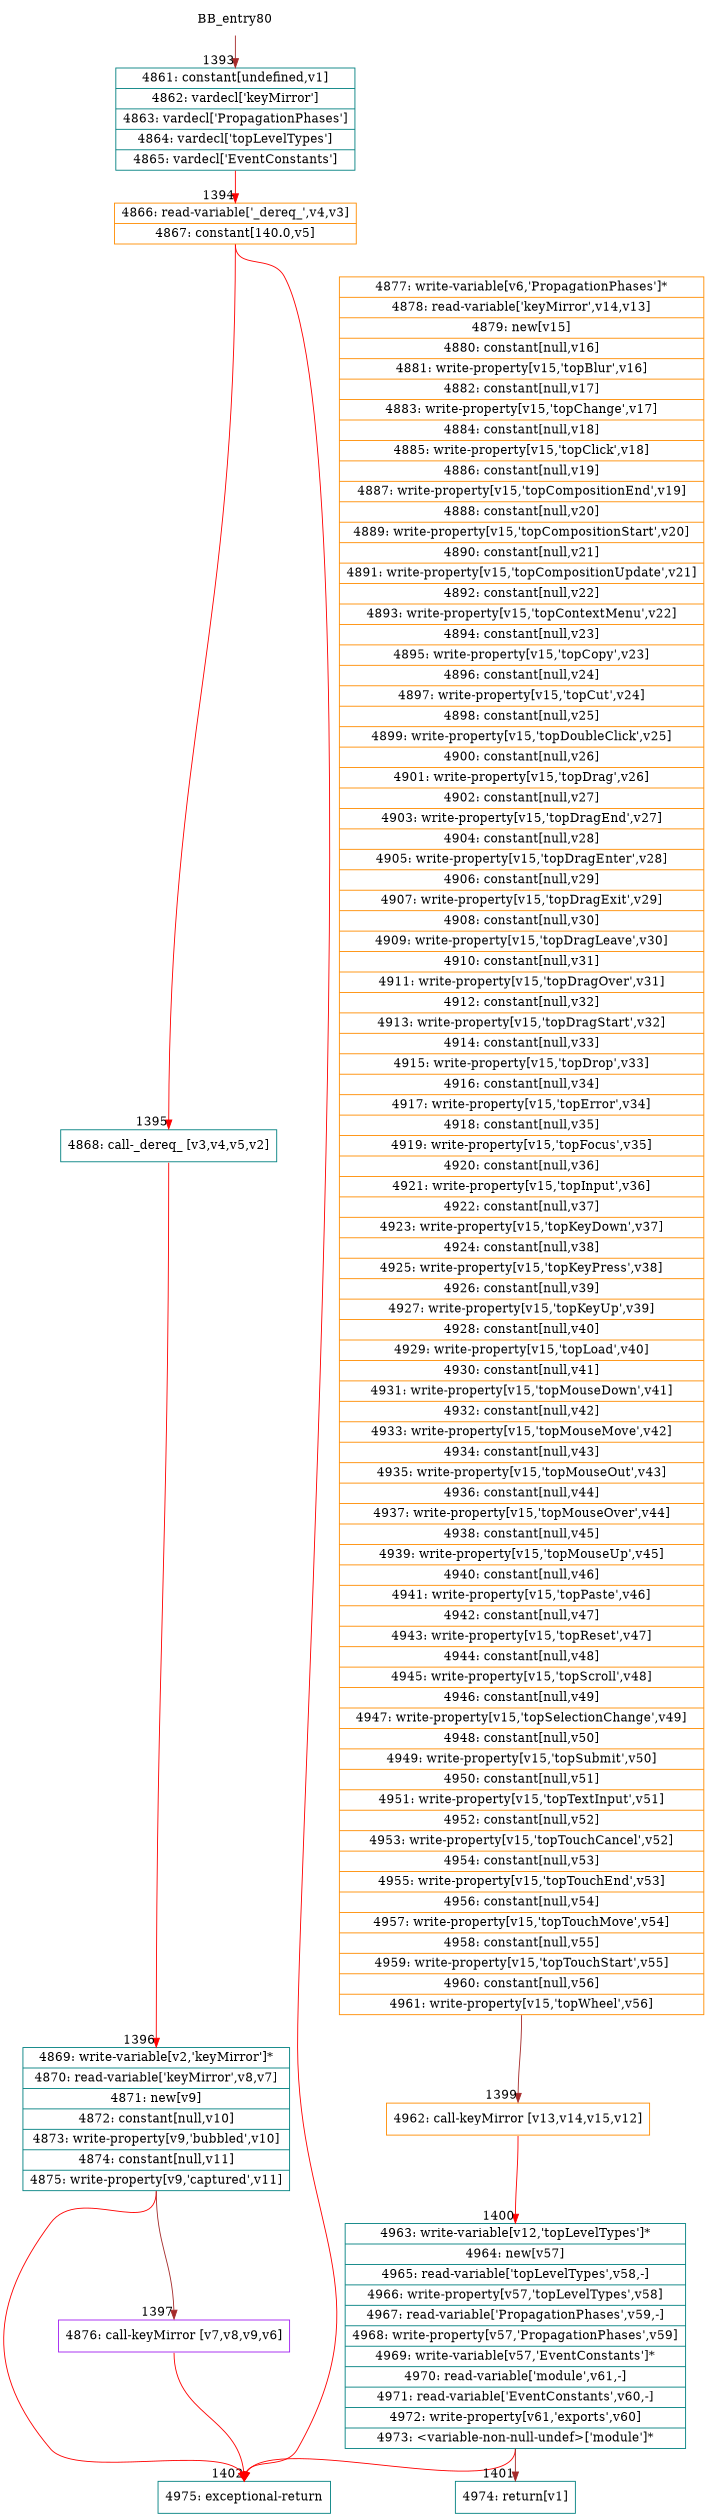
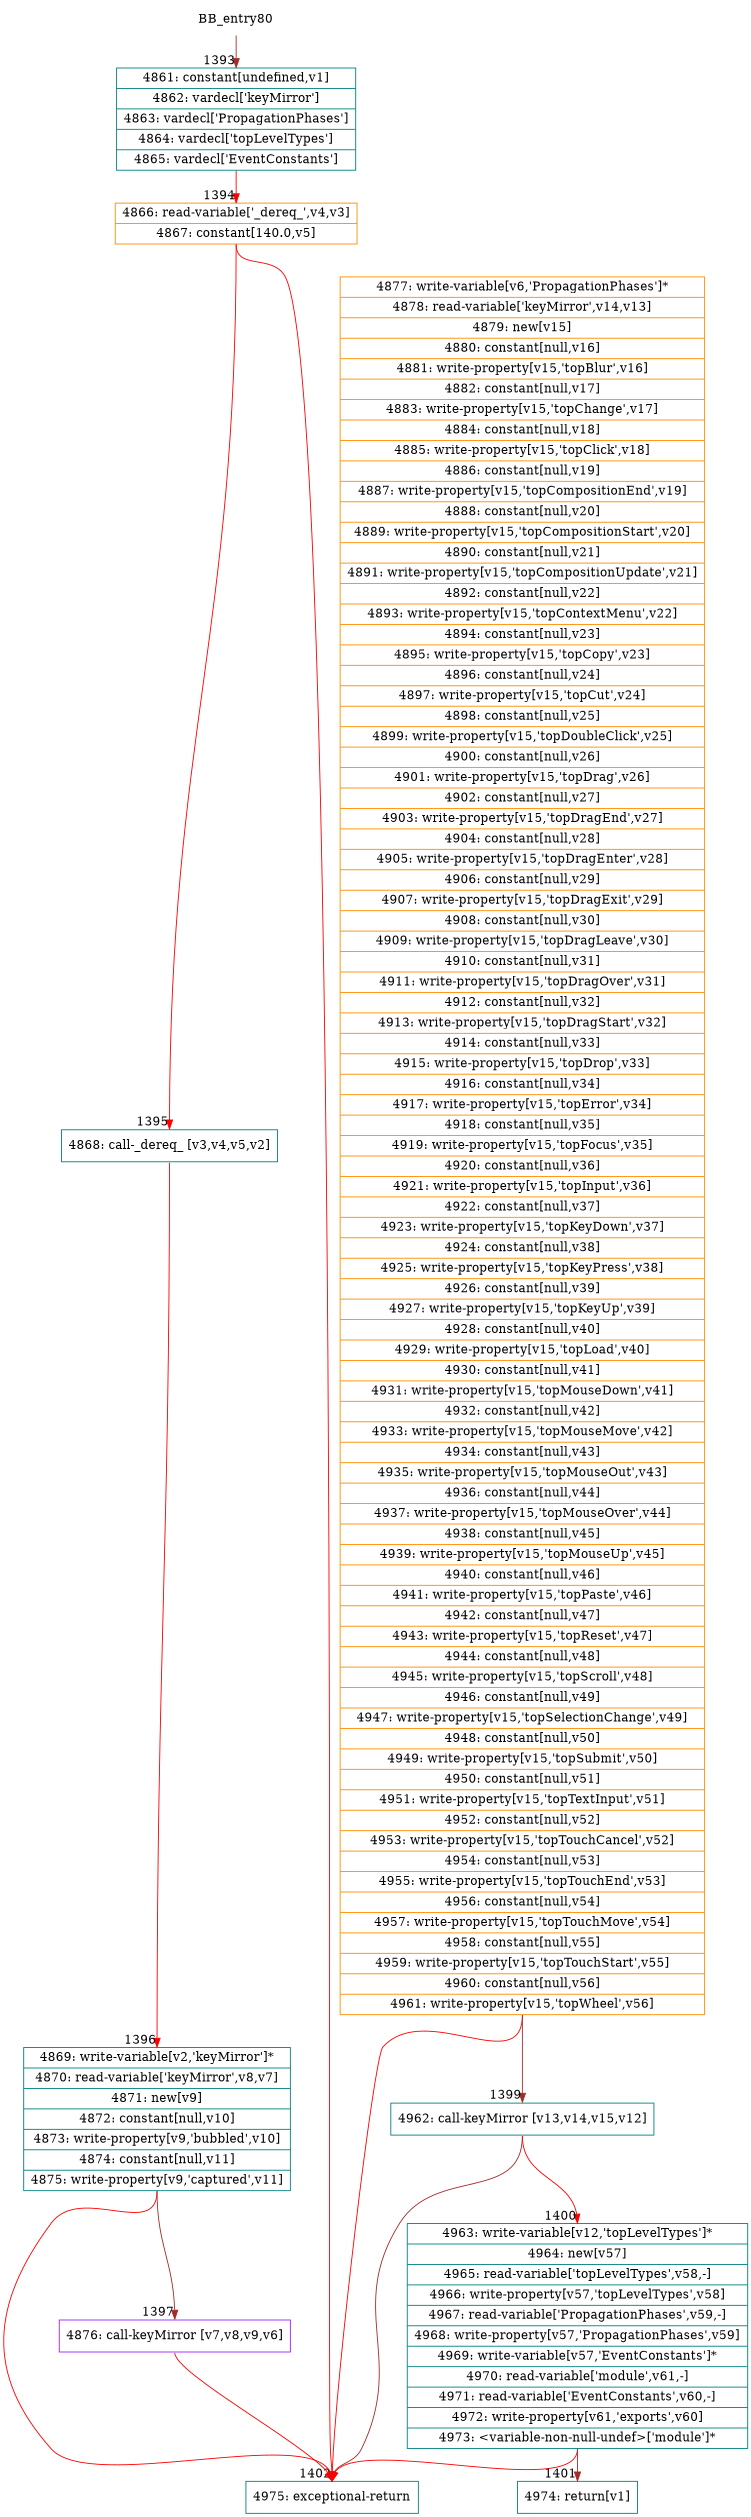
node "4962: call-keyMirror [v13,v14,v15,v12]": color darkorange -> teal
edge "4877: write-variable[v6,'PropagationPhases']*" -> "4975: exceptional-return": added
edge "4962: call-keyMirror [v13,v14,v15,v12]" -> "4975: exceptional-return": added
